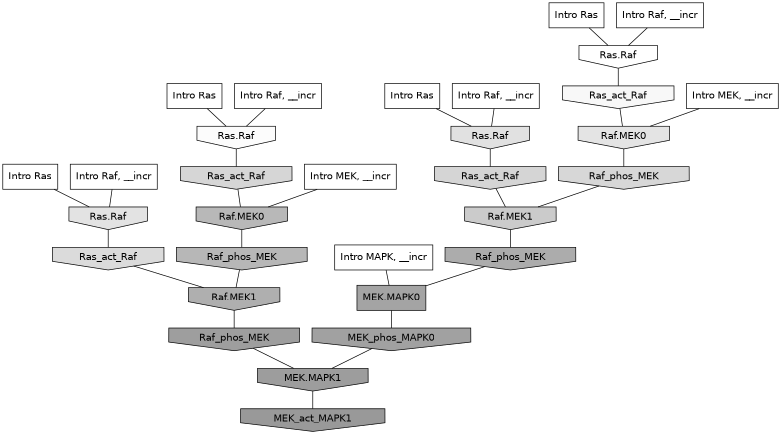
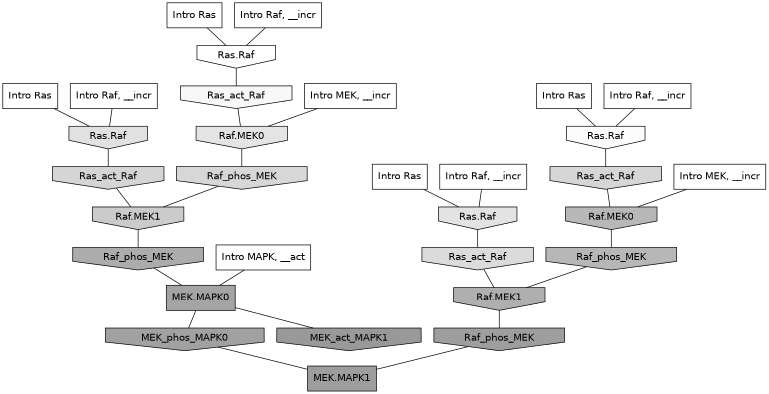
node "Intro MAPK, __incr": label "Intro MAPK, __incr" -> "Intro MAPK, __act"
node "MEK.MAPK1": shape invhouse -> box
edge "MEK.MAPK1" -- "MEK_act_MAPK1": now "MEK.MAPK0" -- "MEK_act_MAPK1"
